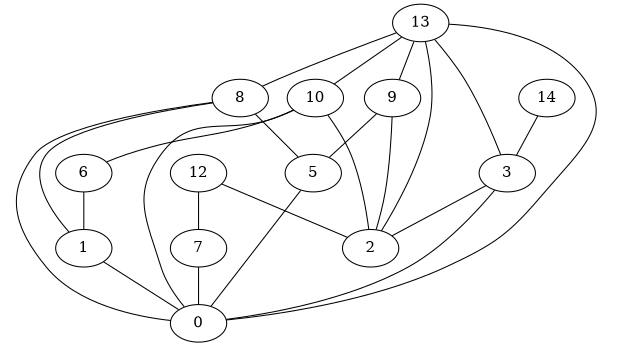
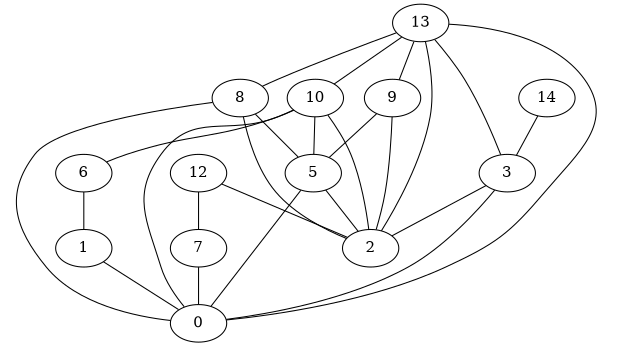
edge "5" -> "10": added
edge "1" -> "8": now "2" -> "8"
edge "2" -> "5": added
